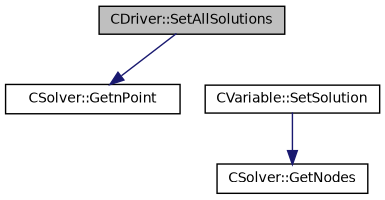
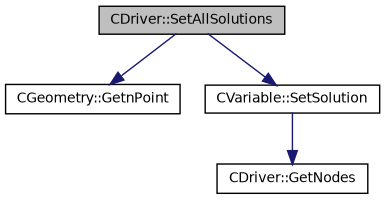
edge "CDriver::SetAllSolutions" -> "CVariable::SetSolution": added
node "CSolver::GetnPoint": label "CSolver::GetnPoint" -> "CGeometry::GetnPoint"
node "CSolver::GetNodes": label "CSolver::GetNodes" -> "CDriver::GetNodes"
